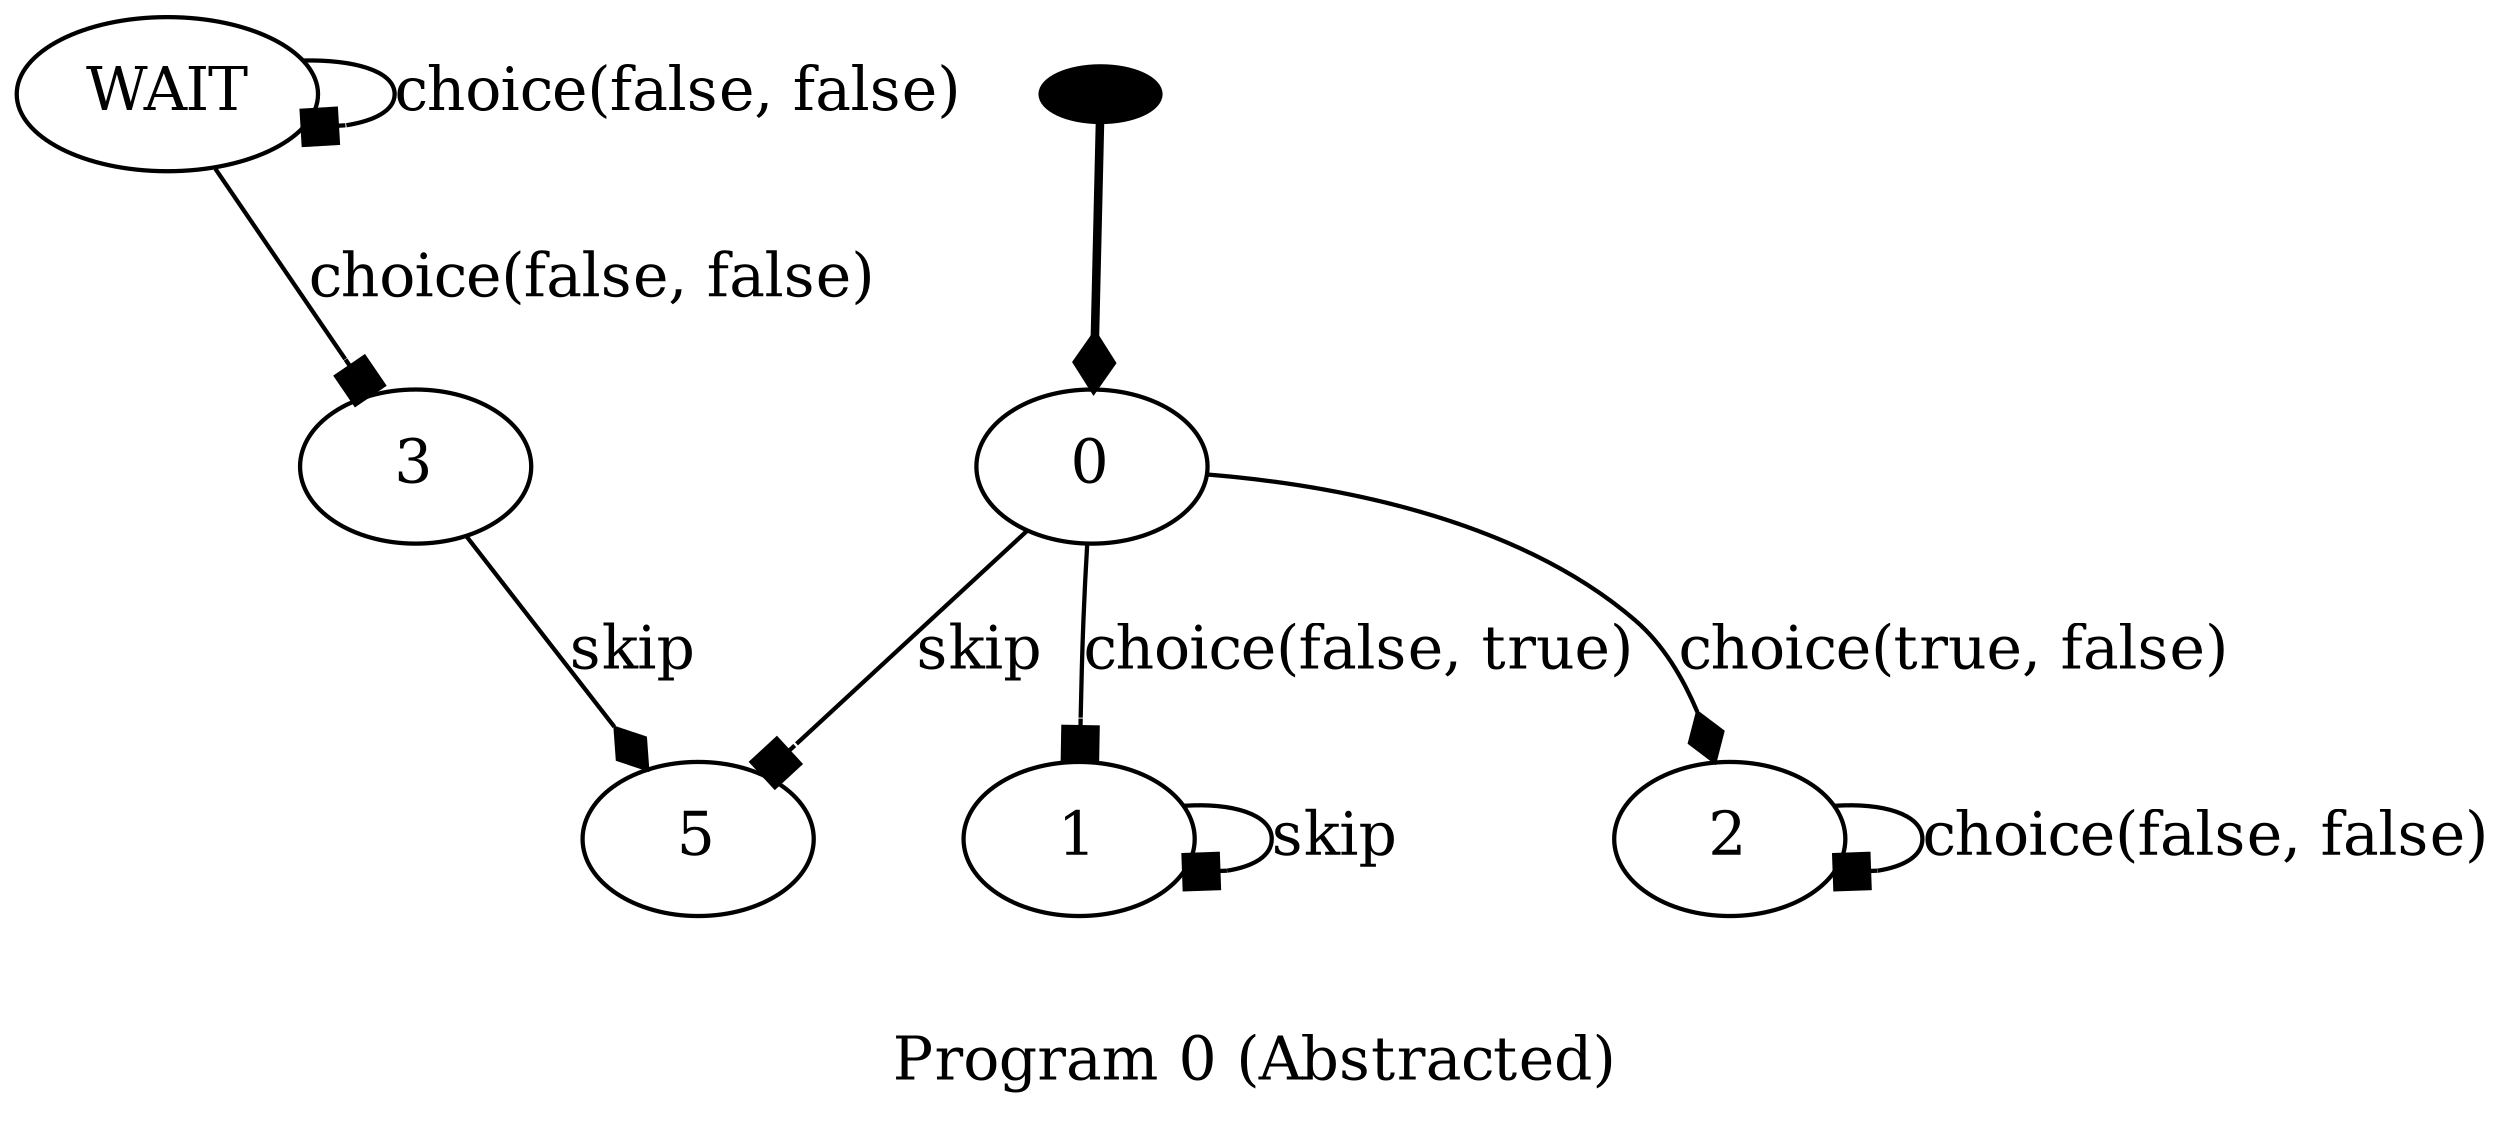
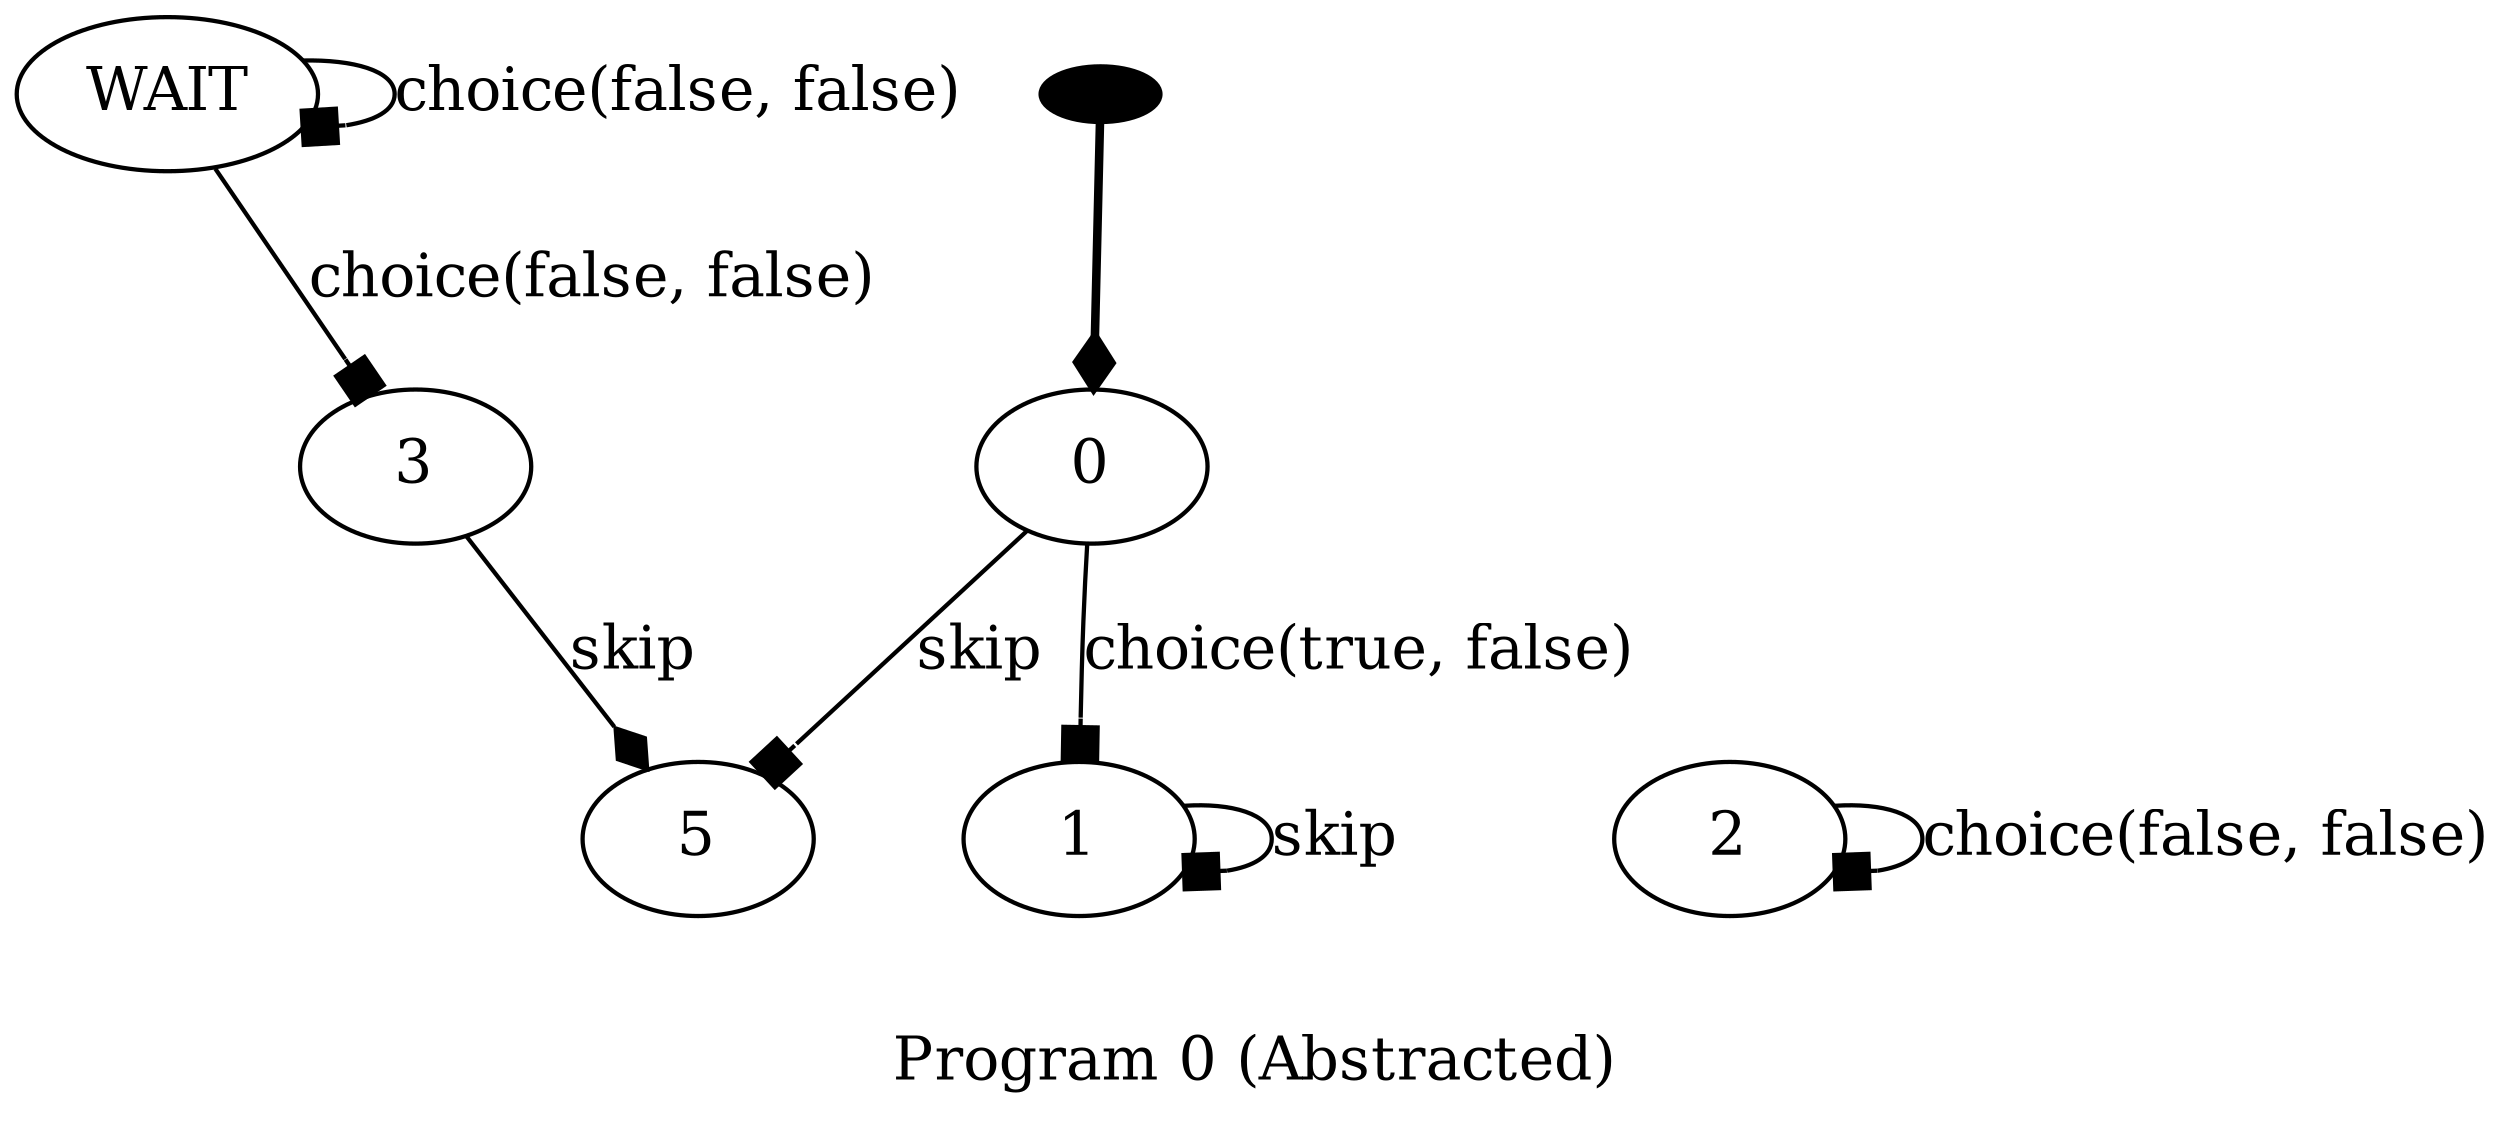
edge "0" -> "2": removed, label "choice(true, false)"
edge "0" -> "1": label "choice(false, true)" -> "choice(true, false)"
